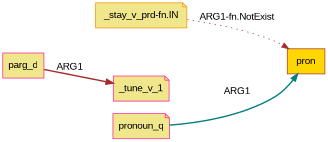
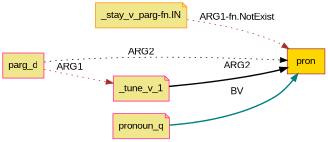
node "_stay_v_prd-fn.IN": label "_stay_v_prd-fn.IN" -> "_stay_v_parg-fn.IN"
edge "parg_d" -> "pron": added, label "ARG2"
edge "parg_d" -> "_tune_v_1": style bold -> dotted
edge "_tune_v_1" -> "pron": added, label "ARG2"
edge "pronoun_q" -> "pron": label "ARG1" -> "BV"
